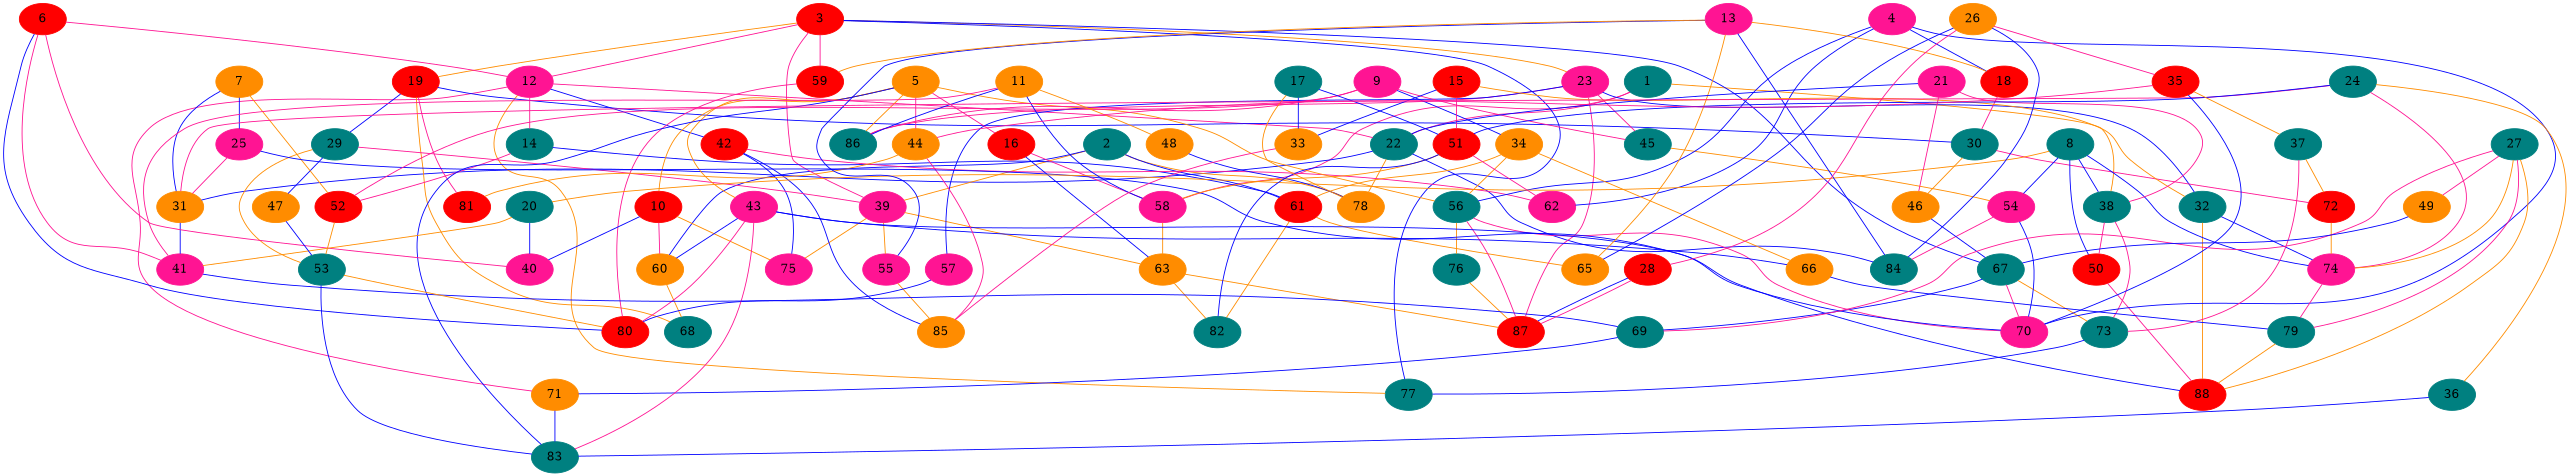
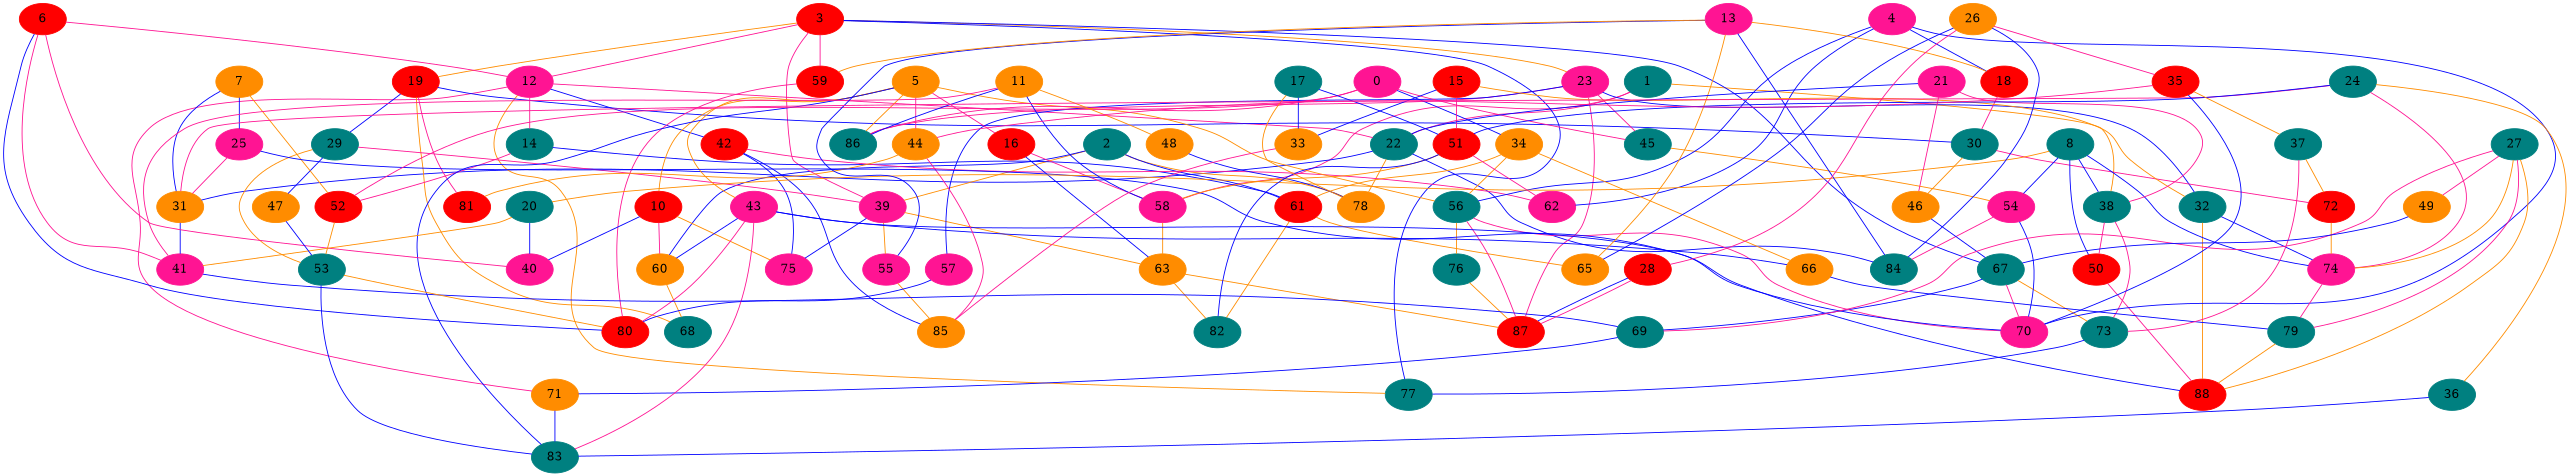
node "9": label "9" -> "0"
edge "39" -- "75": color darkorange -> blue
